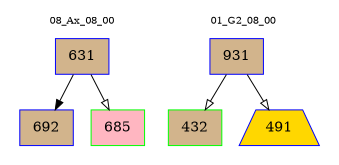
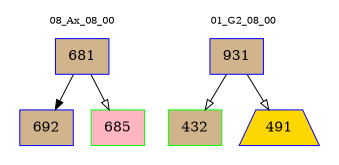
node "631": label "631" -> "681"
